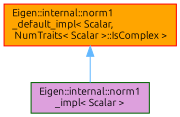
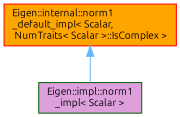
node "Eigen::internal::norm1 _impl< Scalar >": label "Eigen::internal::norm1 _impl< Scalar >" -> "Eigen::impl::norm1 _impl< Scalar >"
